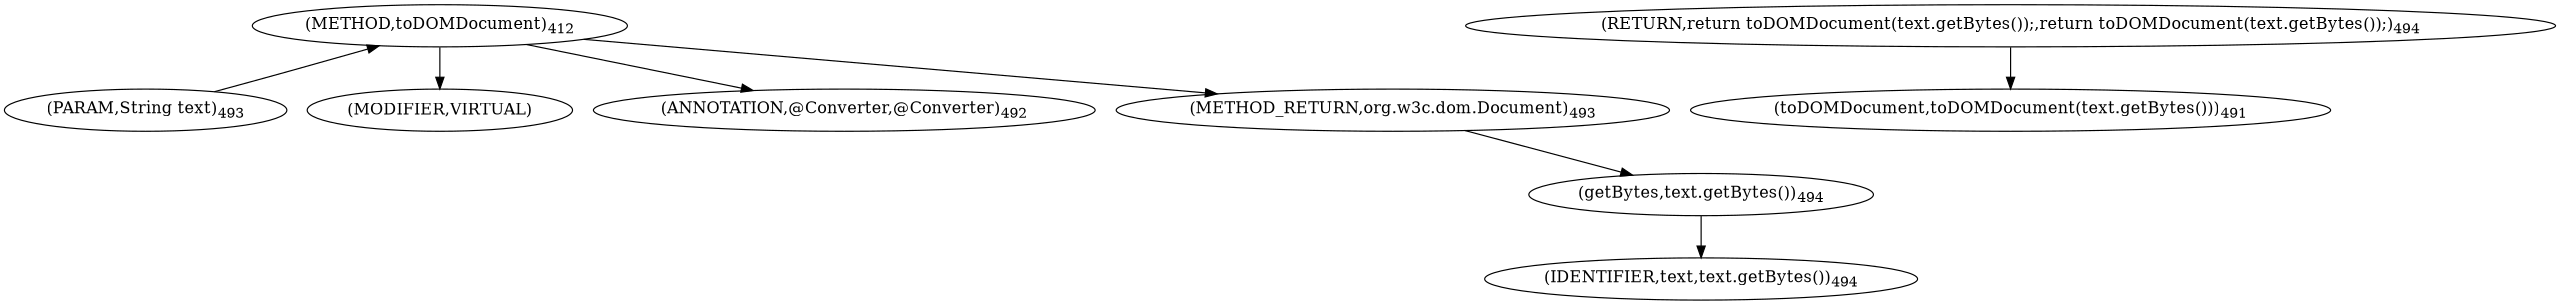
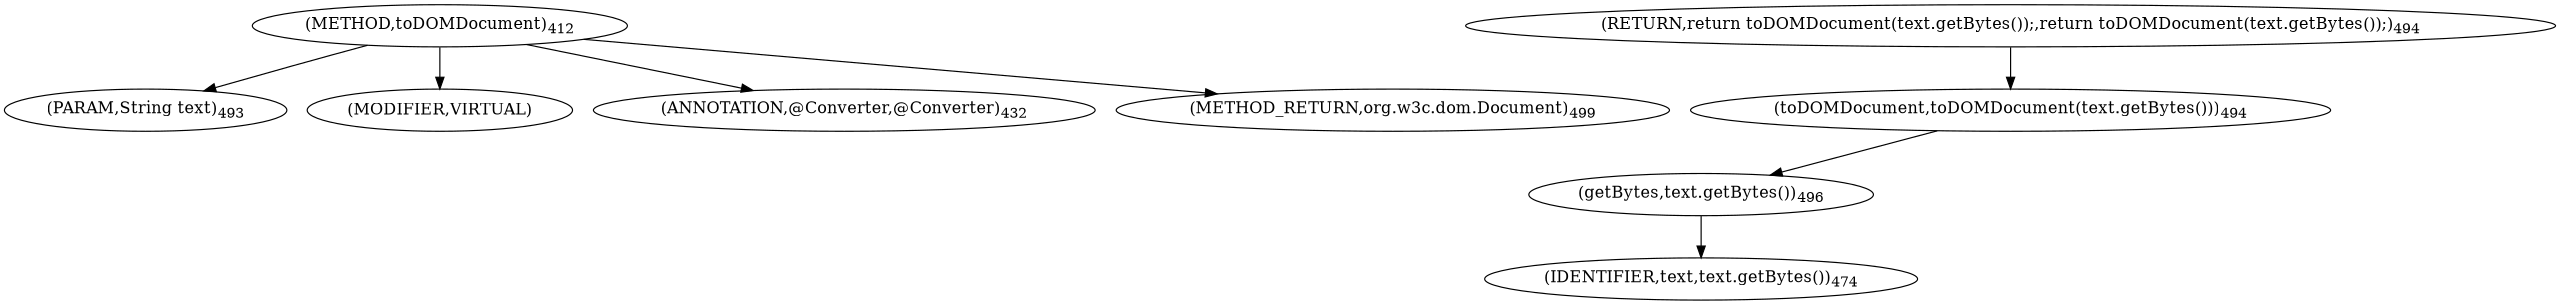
edge "(PARAM,String text)" -> "(METHOD,toDOMDocument)": reversed
node "(ANNOTATION,@Converter,@Converter)": text "492" -> "432"
node "(METHOD_RETURN,org.w3c.dom.Document)": text "493" -> "499"
node "(toDOMDocument,toDOMDocument(text.getBytes()))": text "491" -> "494"
edge "(METHOD_RETURN,org.w3c.dom.Document)" -> "(getBytes,text.getBytes())": now "(toDOMDocument,toDOMDocument(text.getBytes()))" -> "(getBytes,text.getBytes())"
node "(getBytes,text.getBytes())": text "494" -> "496"
node "(IDENTIFIER,text,text.getBytes())": text "494" -> "474"
